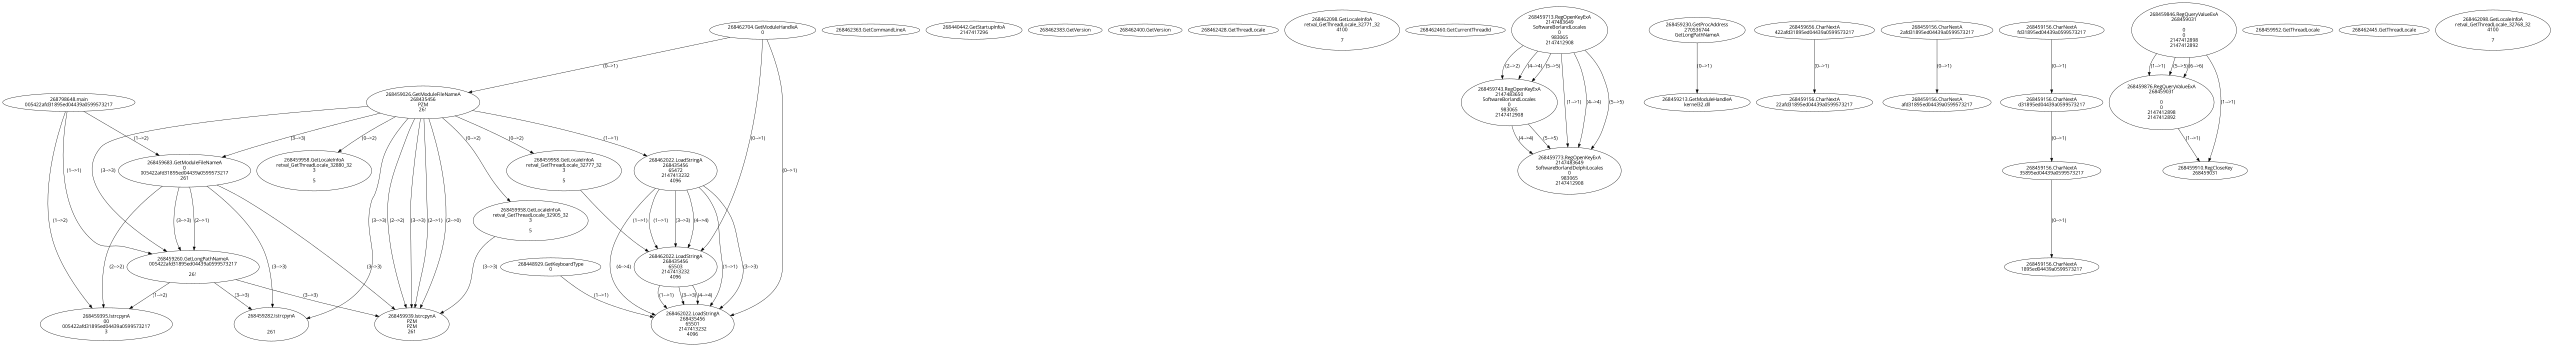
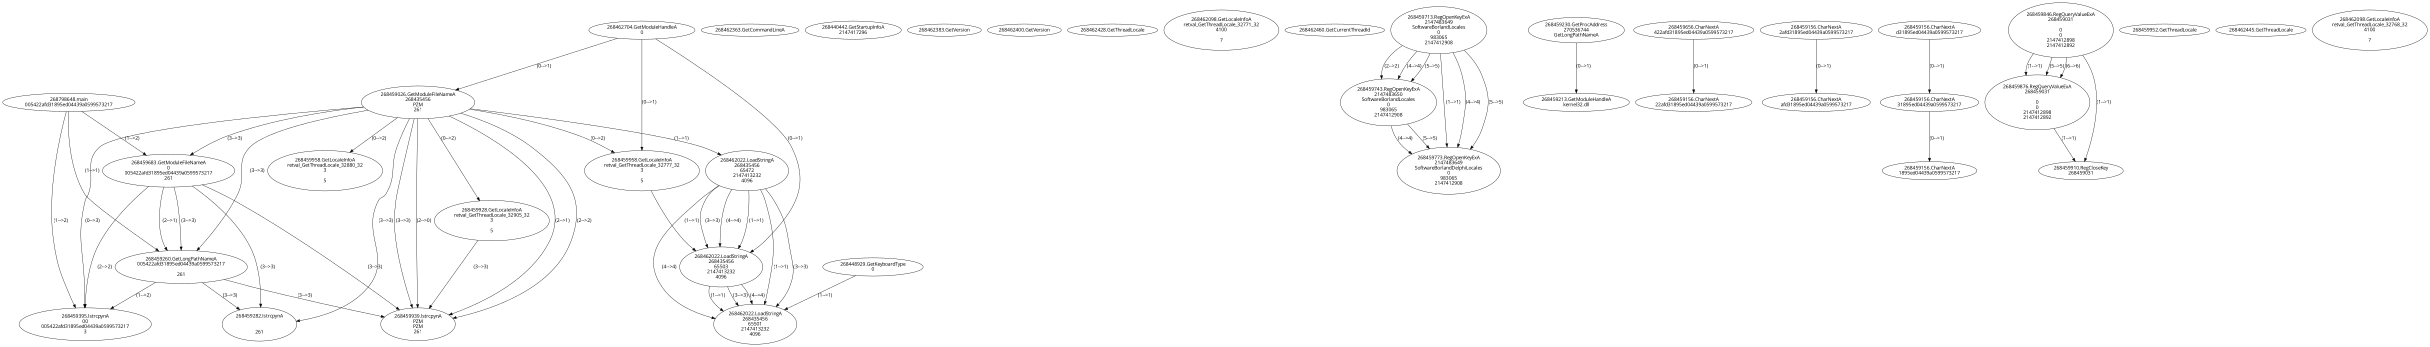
node "268459156.CharNextA fd31895ed04439a0599573217": removed
edge "268459026.GetModuleFileNameA 268435456 PZM 261" -> "268459395.lstrcpynA 00 005422afd31895ed04439a0599573217 3": added, label "(0-->3)"
node "268459156.CharNextA 35895ed04439a0599573217": label "268459156.CharNextA 35895ed04439a0599573217" -> "268459156.CharNextA 31895ed04439a0599573217"
edge "268462704.GetModuleHandleA 0" -> "268462022.LoadStringA 268435456 65501 2147413232 4096": now "268462704.GetModuleHandleA 0" -> "268459958.GetLocaleInfoA retval_GetThreadLocale_32777_32 3 5"
node "268459958.GetLocaleInfoA retval_GetThreadLocale_32905_32 3 5": label "268459958.GetLocaleInfoA retval_GetThreadLocale_32905_32 3 5" -> "268459928.GetLocaleInfoA retval_GetThreadLocale_32905_32 3 5"
